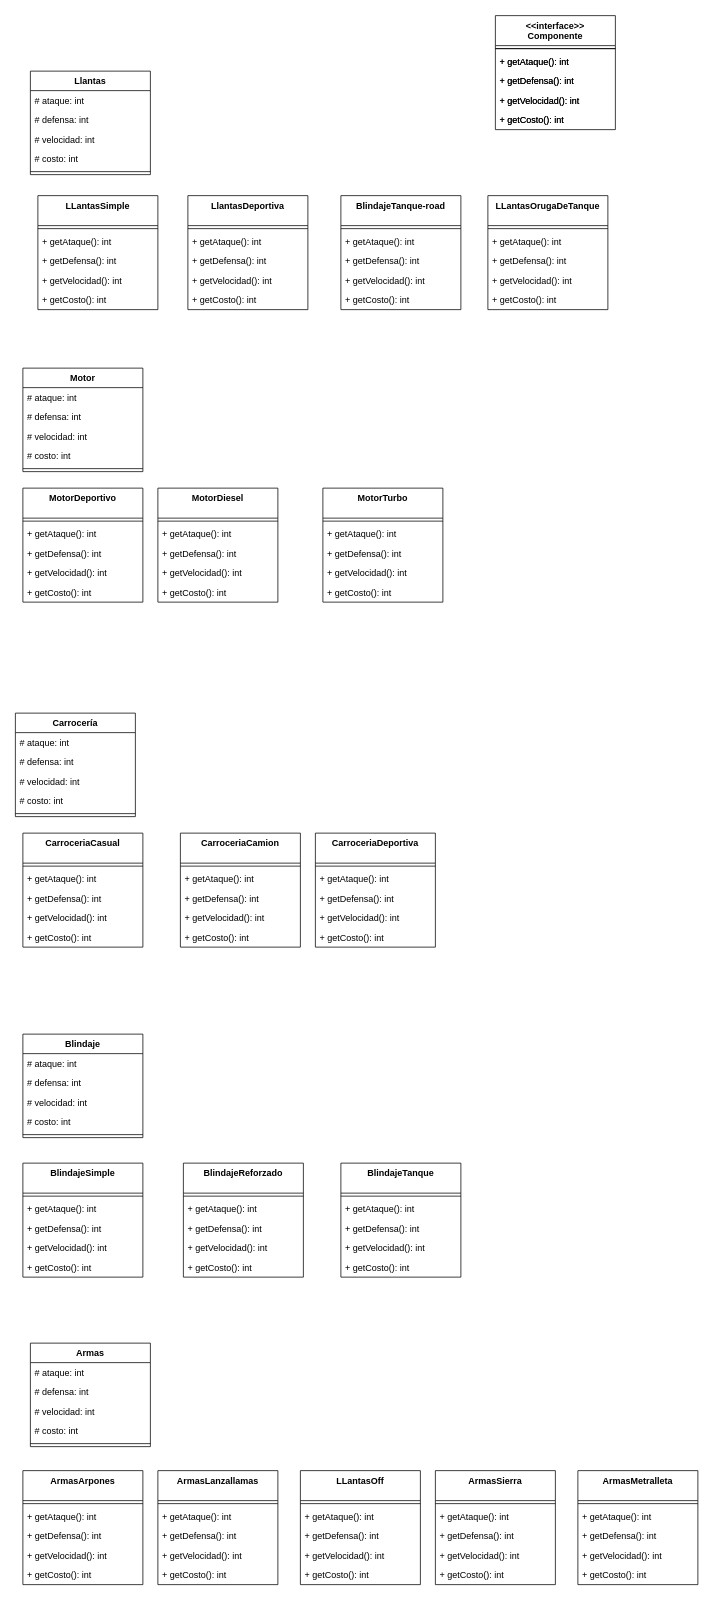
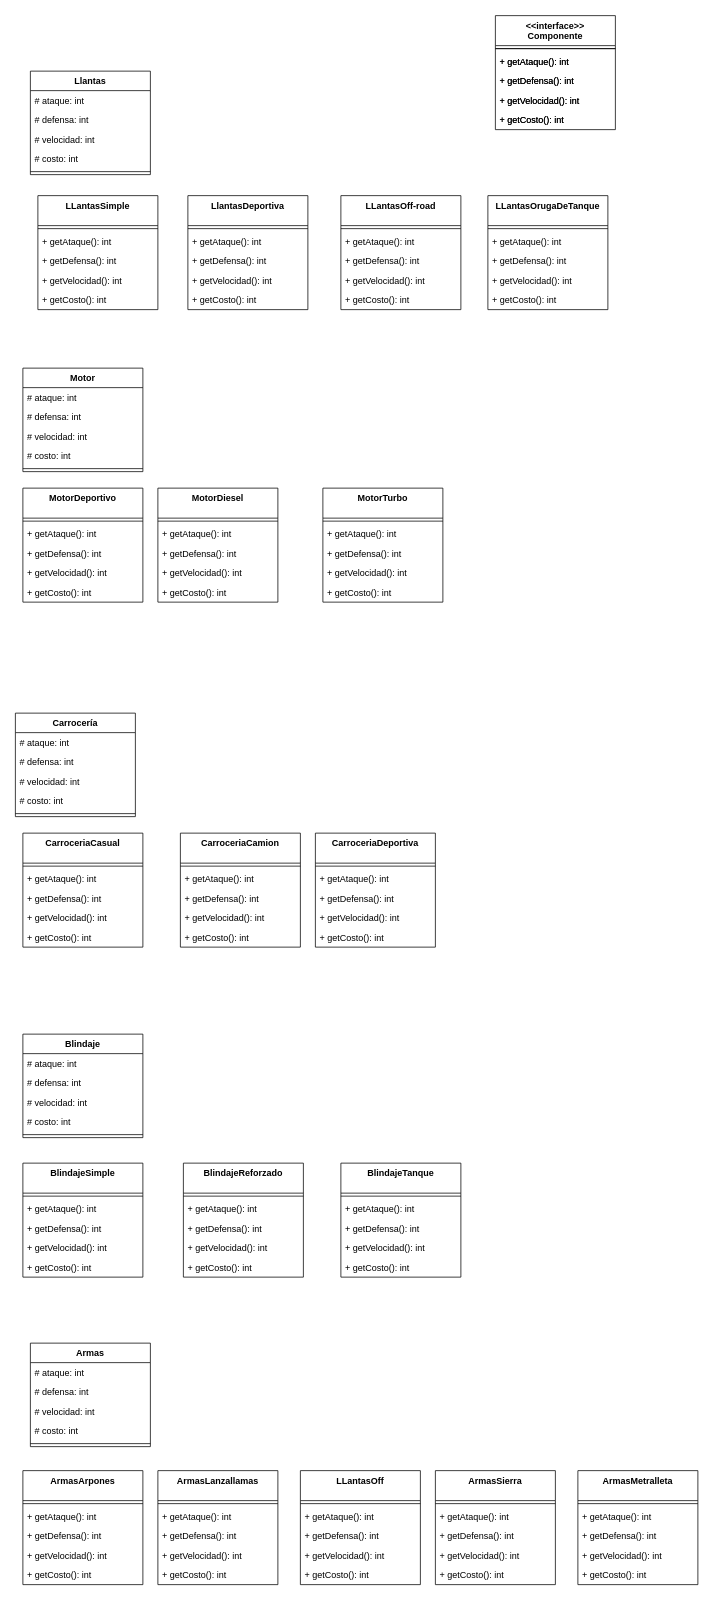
node "BlindajeTanque-road": label "BlindajeTanque-road" -> "LLantasOff-road"
